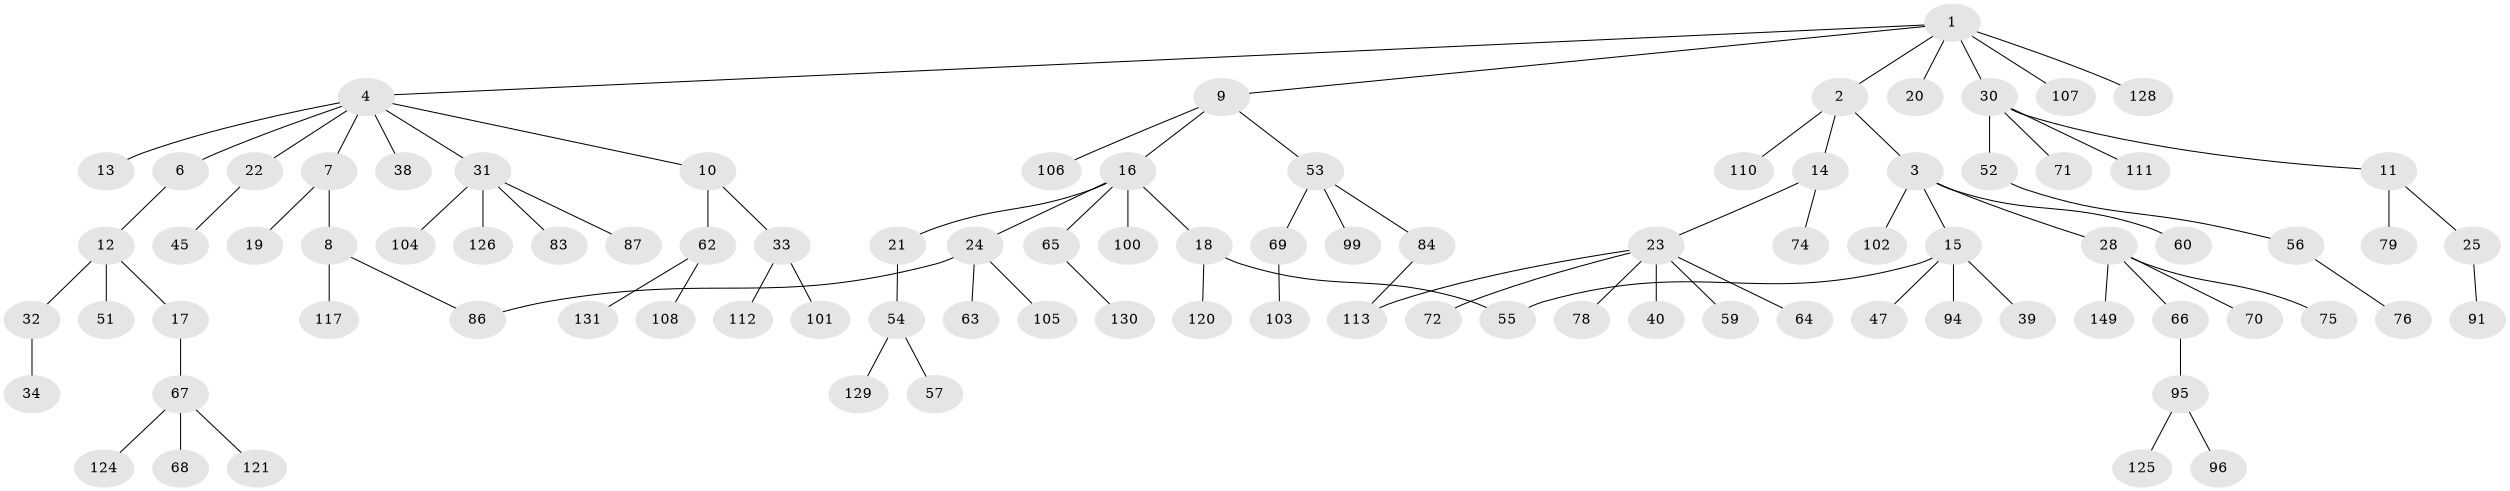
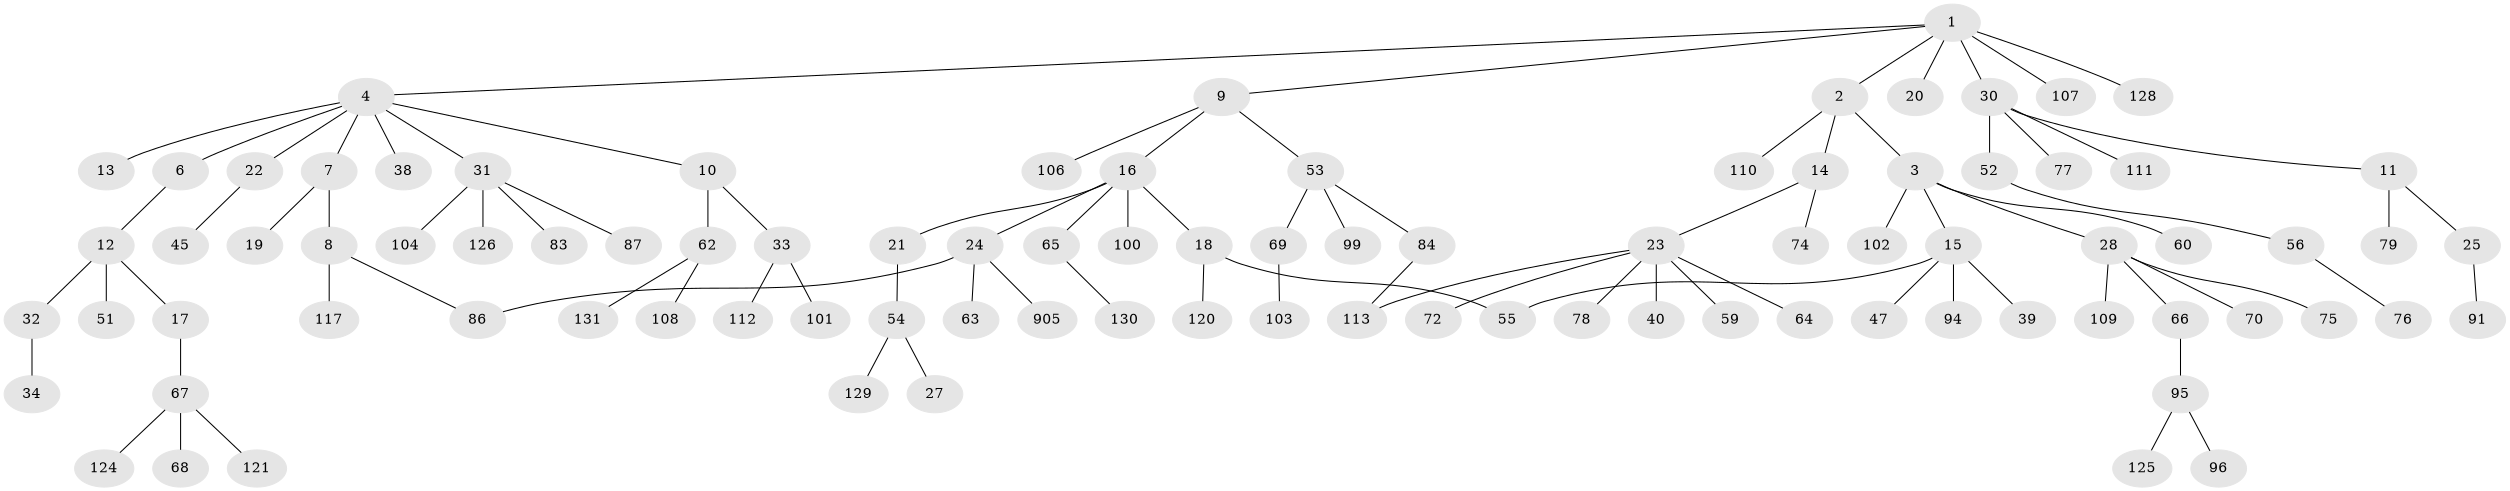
node "71": label "71" -> "77"
node "105": label "105" -> "905"
node "149": label "149" -> "109"
node "57": label "57" -> "27"
